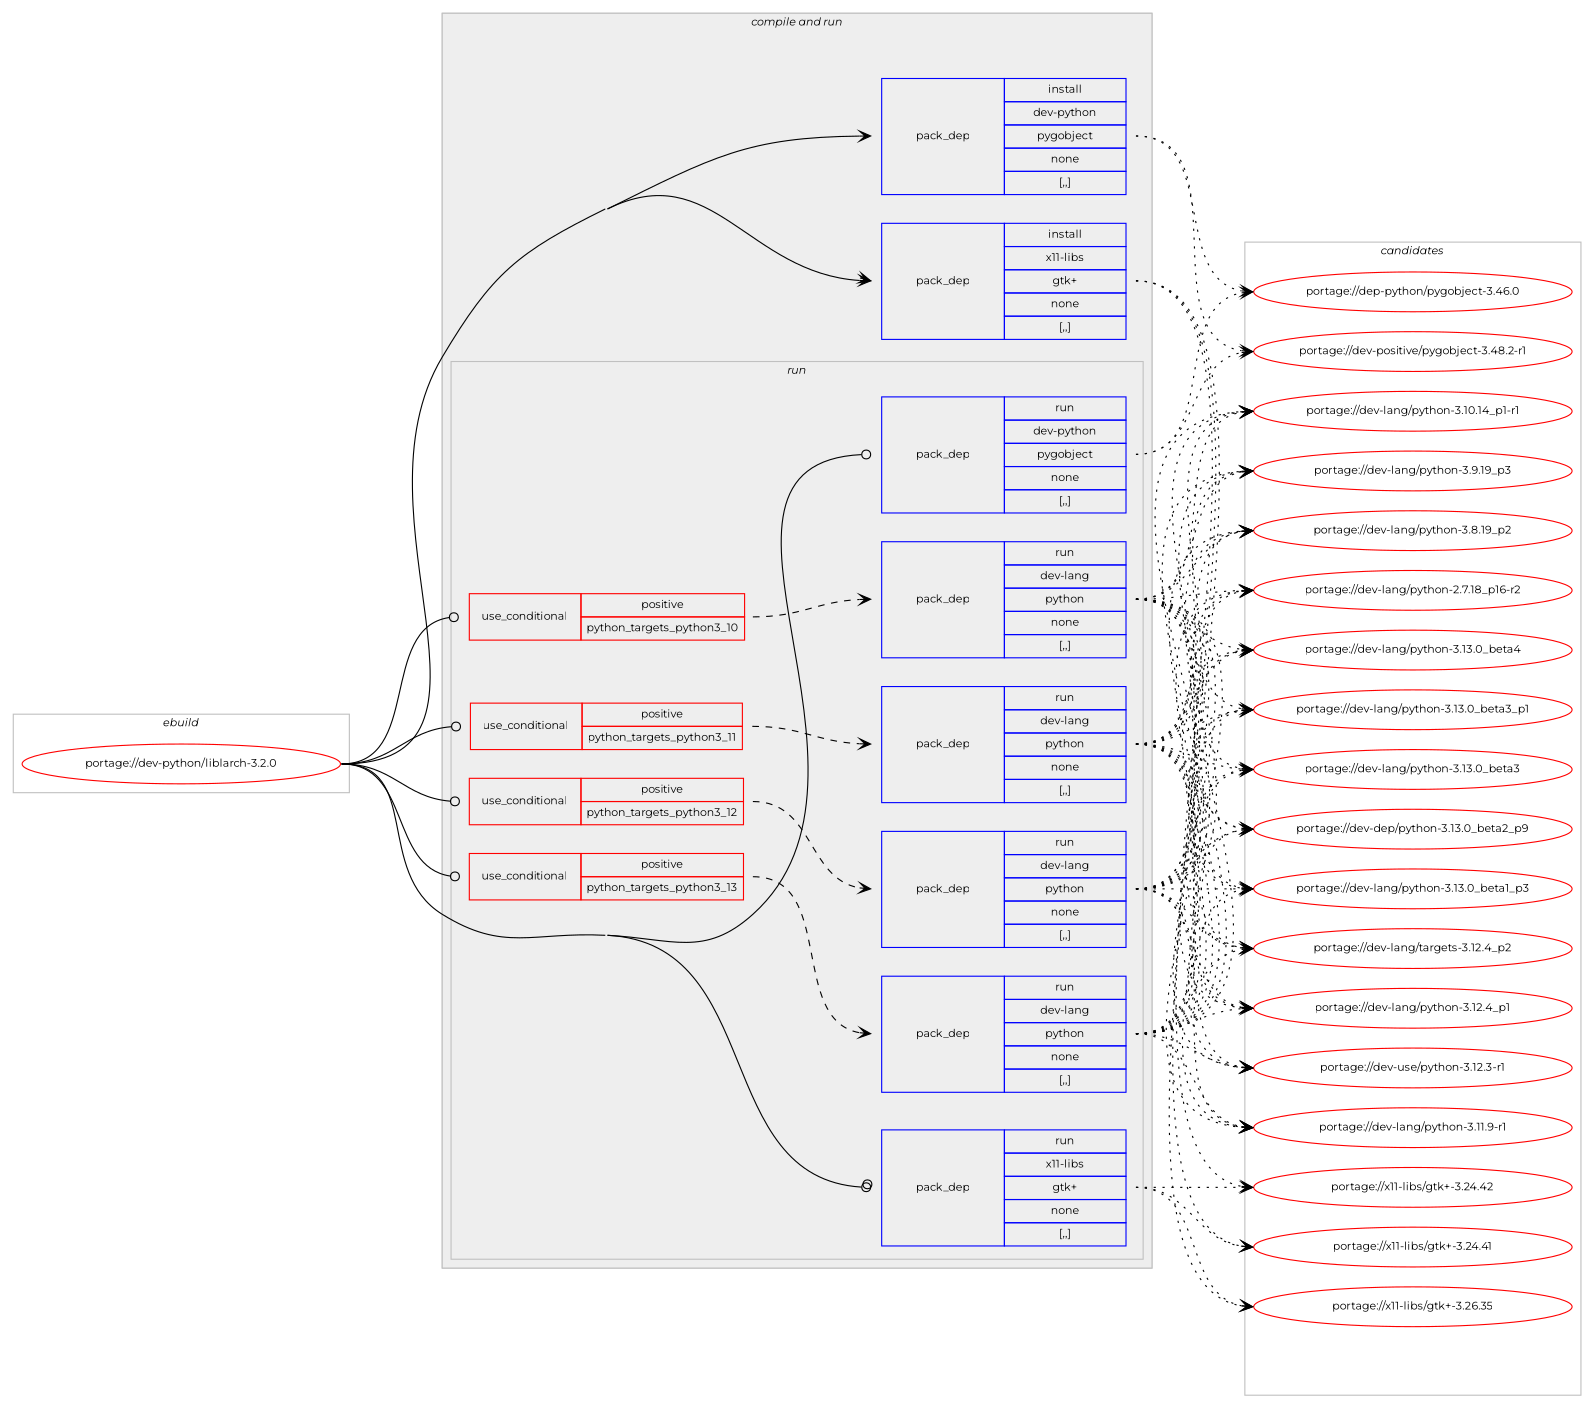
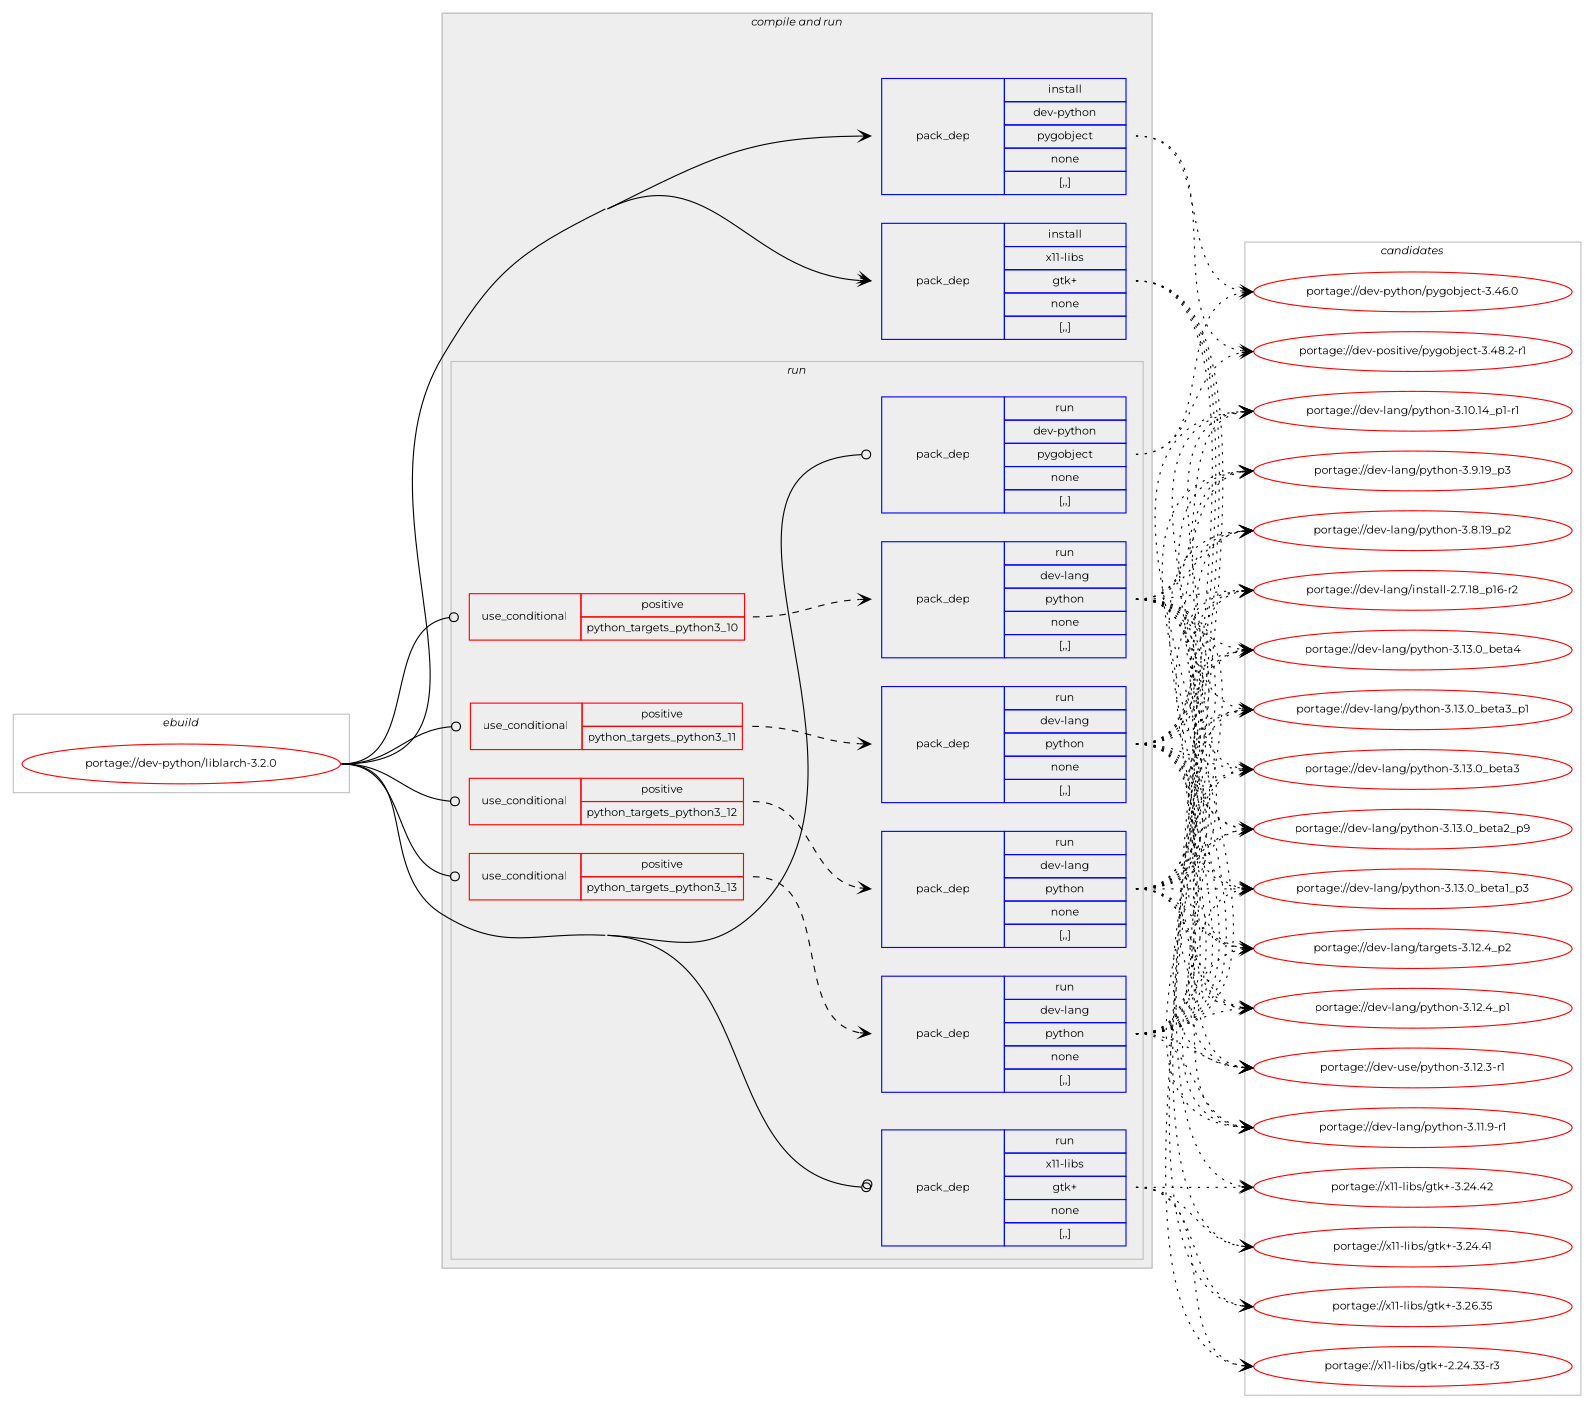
node "portage://dep-python/pygobject-3.46.0": label "portage://dep-python/pygobject-3.46.0" -> "portage://dev-python/pygobject-3.46.0"
node "portage://dev-lang/python-2.7.18_p16-r2": label "portage://dev-lang/python-2.7.18_p16-r2" -> "portage://dev-lang/install-2.7.18_p16-r2"
node "portage://dev-dep/python-3.13.0_beta2_p9": label "portage://dev-dep/python-3.13.0_beta2_p9" -> "portage://dev-lang/python-3.13.0_beta2_p9"
node "portage://x11-libs/gtk+-2.24.33-r3": added
